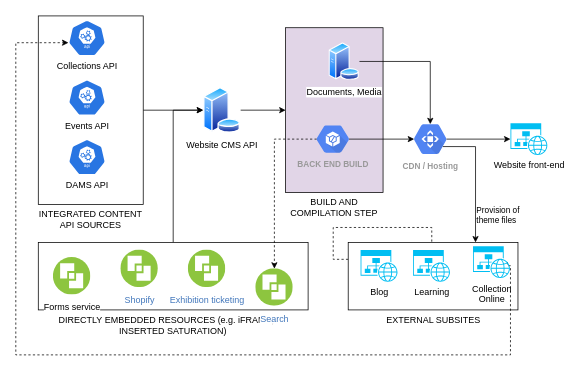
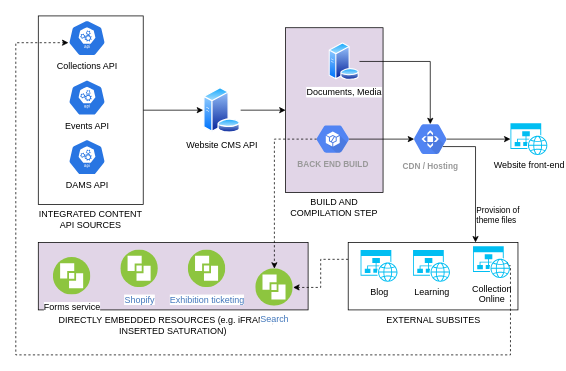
edge "DIRECTLY EMBEDDED RESOURCES (e.g. iFRAME, JS INSERTED SATURATION)" -> "Website CMS API": removed
edge "EXTERNAL SUBSITES" -> "Learning": now "EXTERNAL SUBSITES" -> "Search"
node "DIRECTLY EMBEDDED RESOURCES (e.g. iFRAME, JS INSERTED SATURATION)": fillcolor #ffffff -> #e1d5e7
